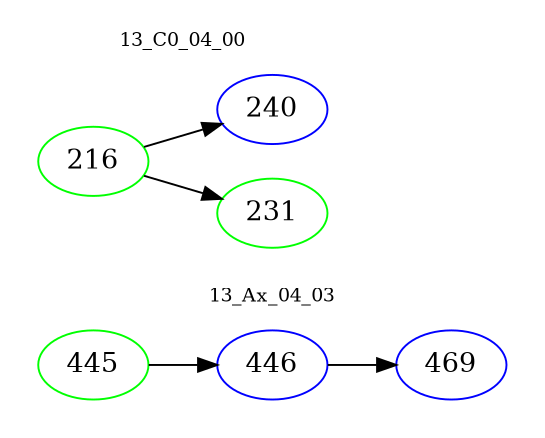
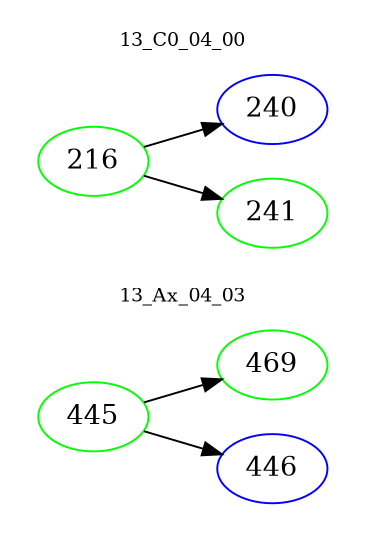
node "231": label "231" -> "241"
edge "446" -> "469": now "445" -> "469"
node "469": color blue -> green
